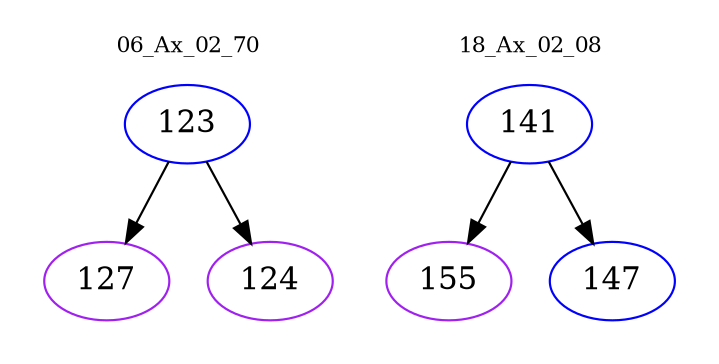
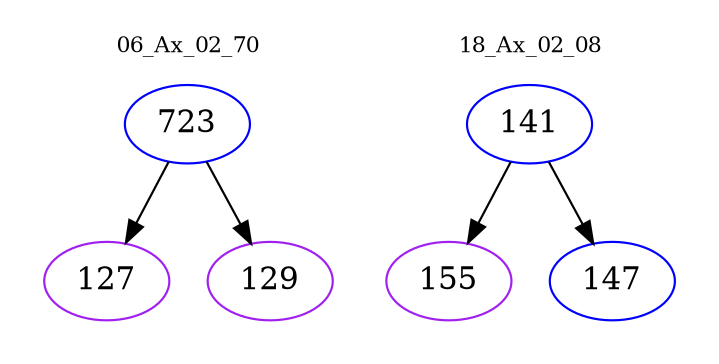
node "123": label "123" -> "723"
node "124": label "124" -> "129"
